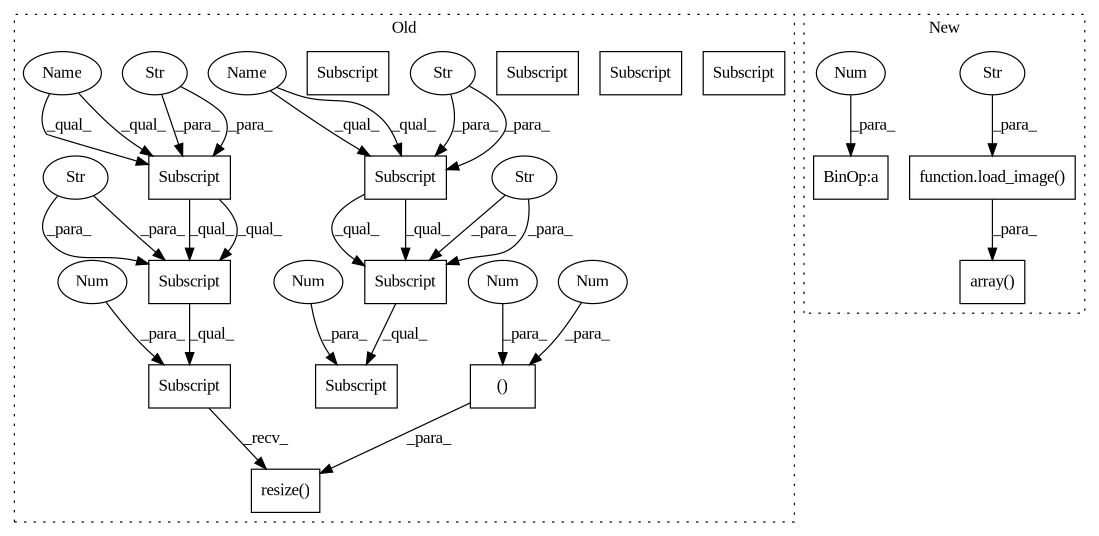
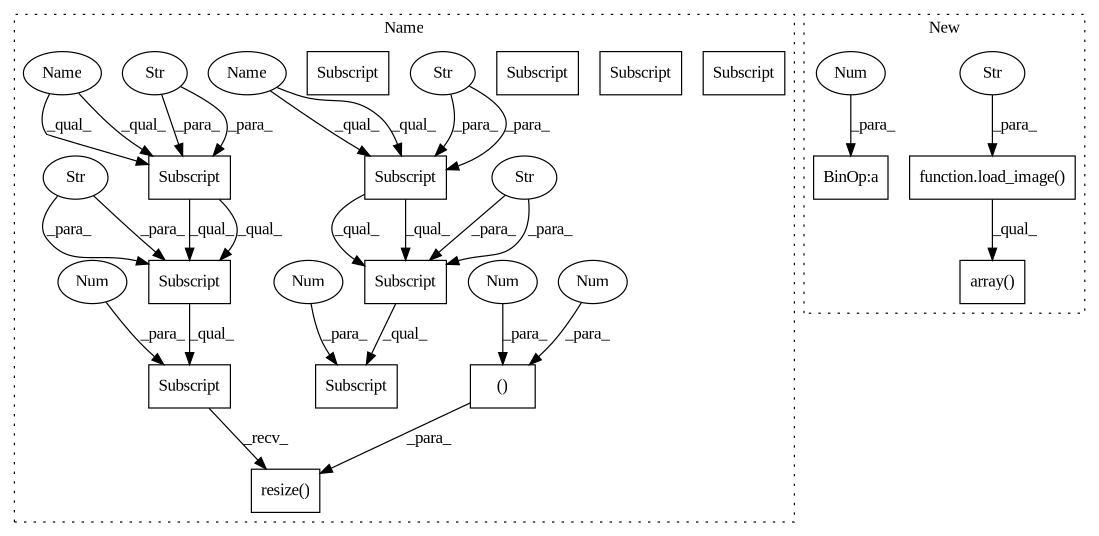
cluster "Old": label "Old" -> "Name"
edge "function.load_image()" -> "array()": label "_para_" -> "_qual_"
